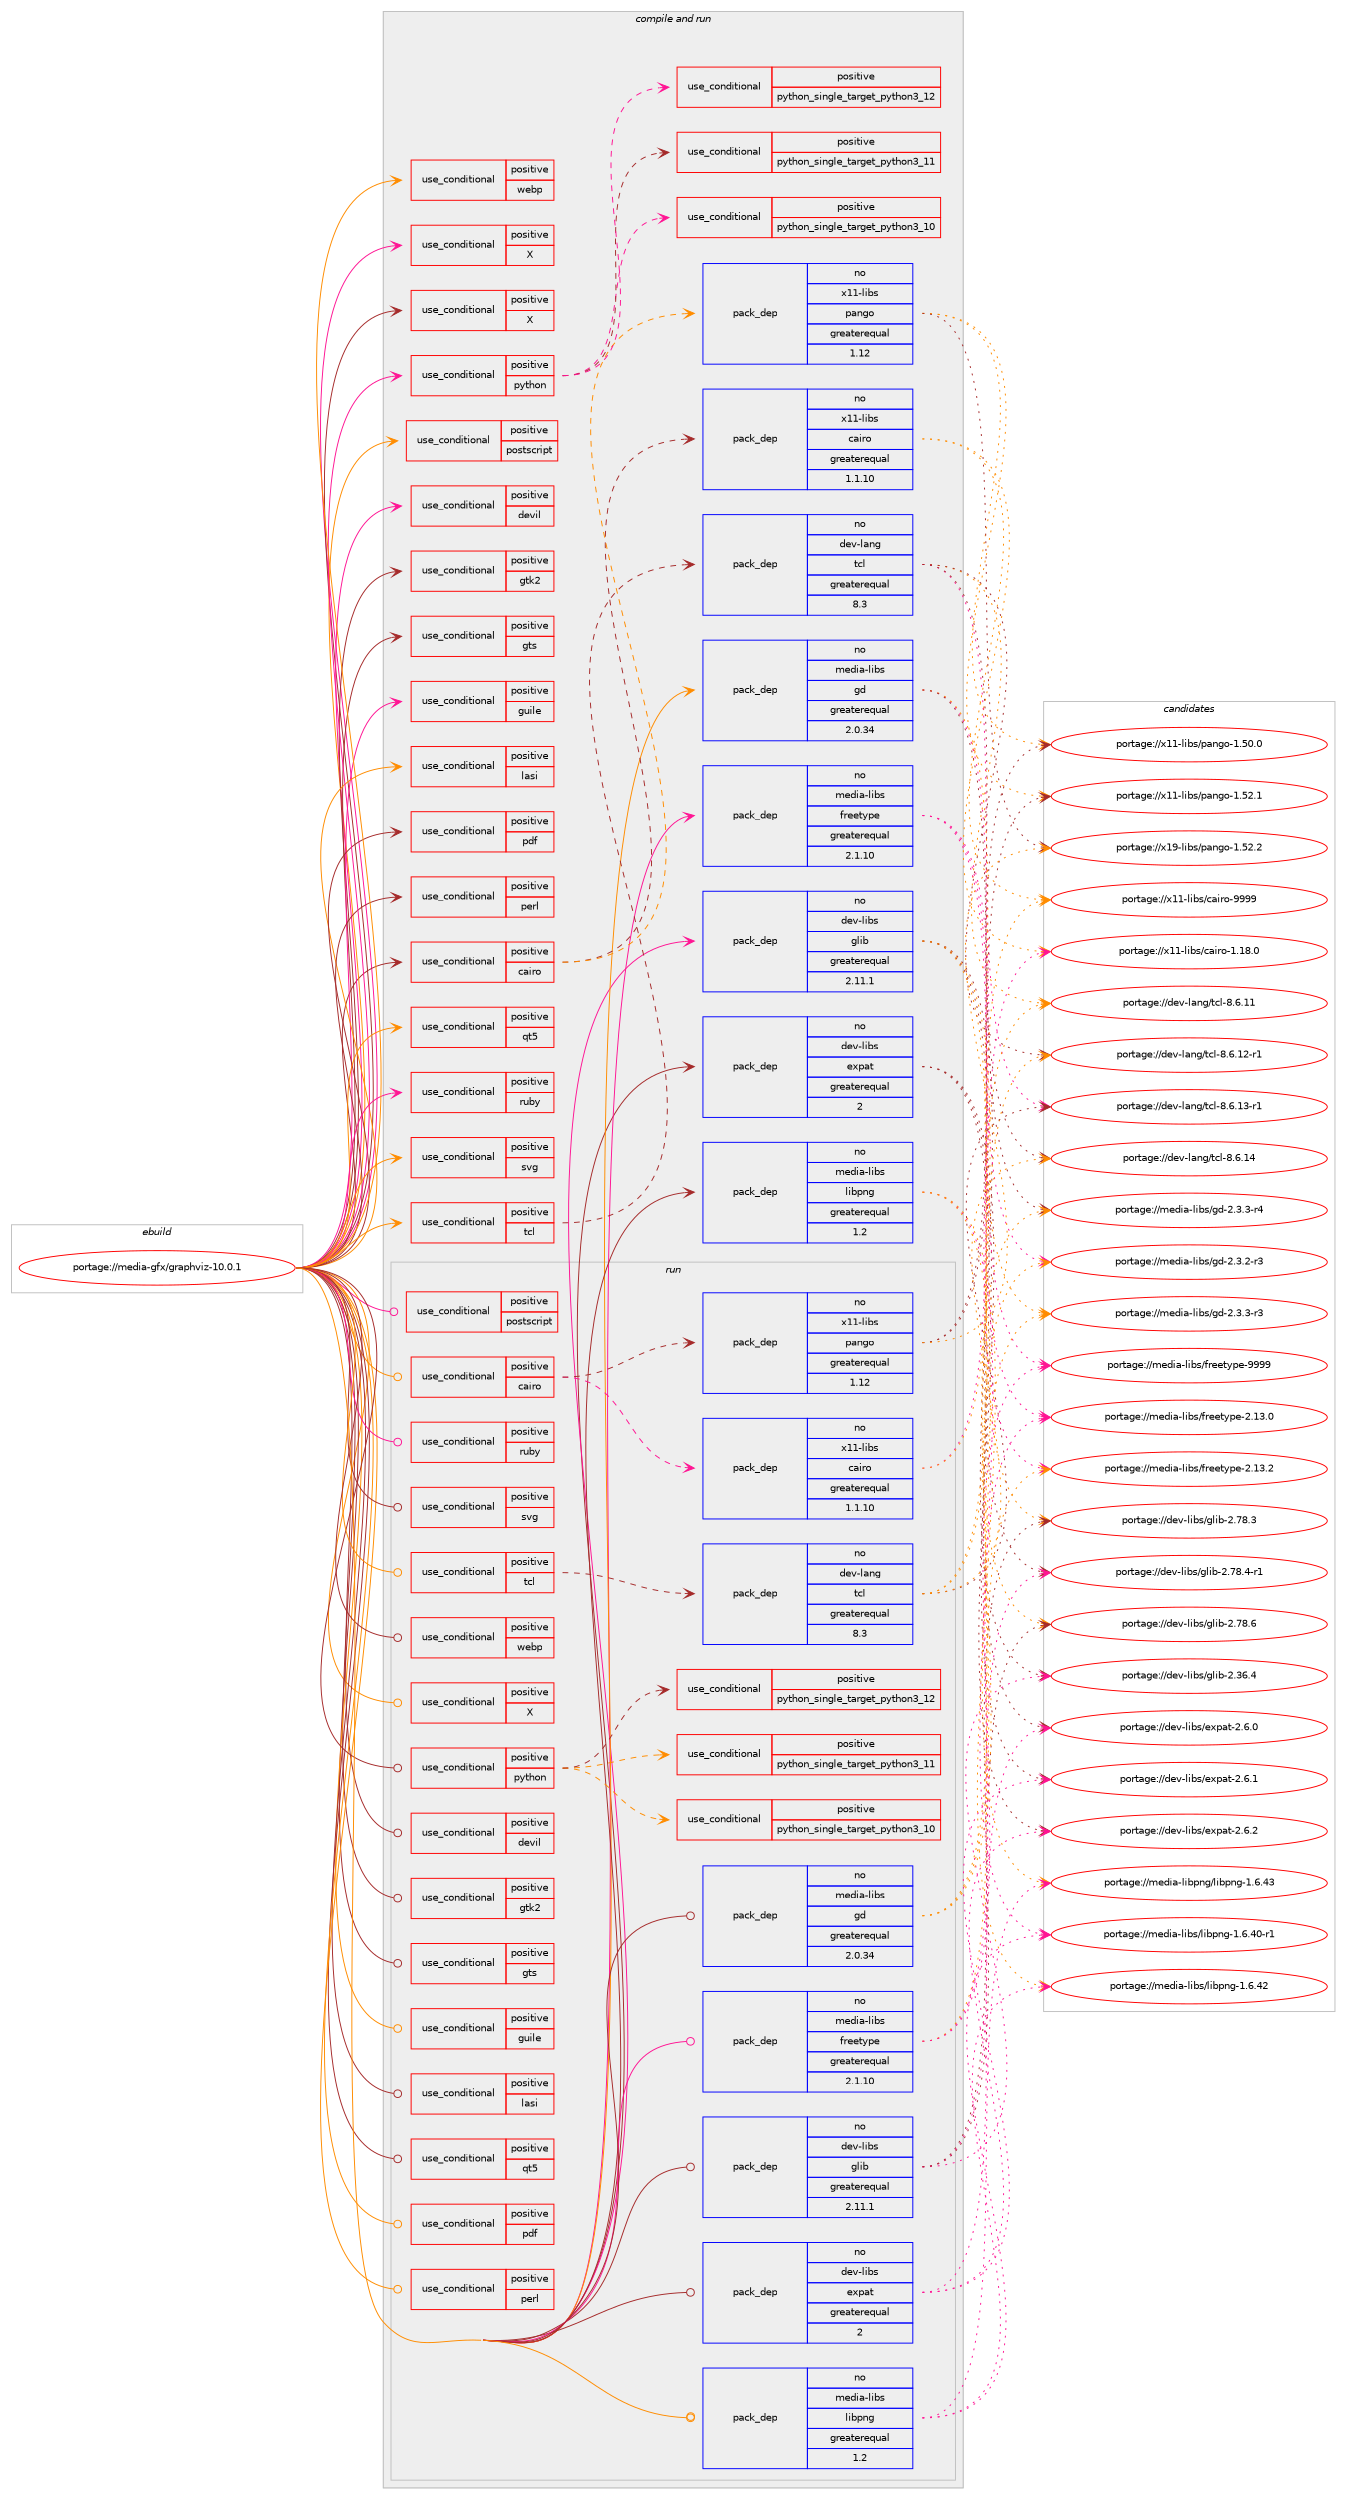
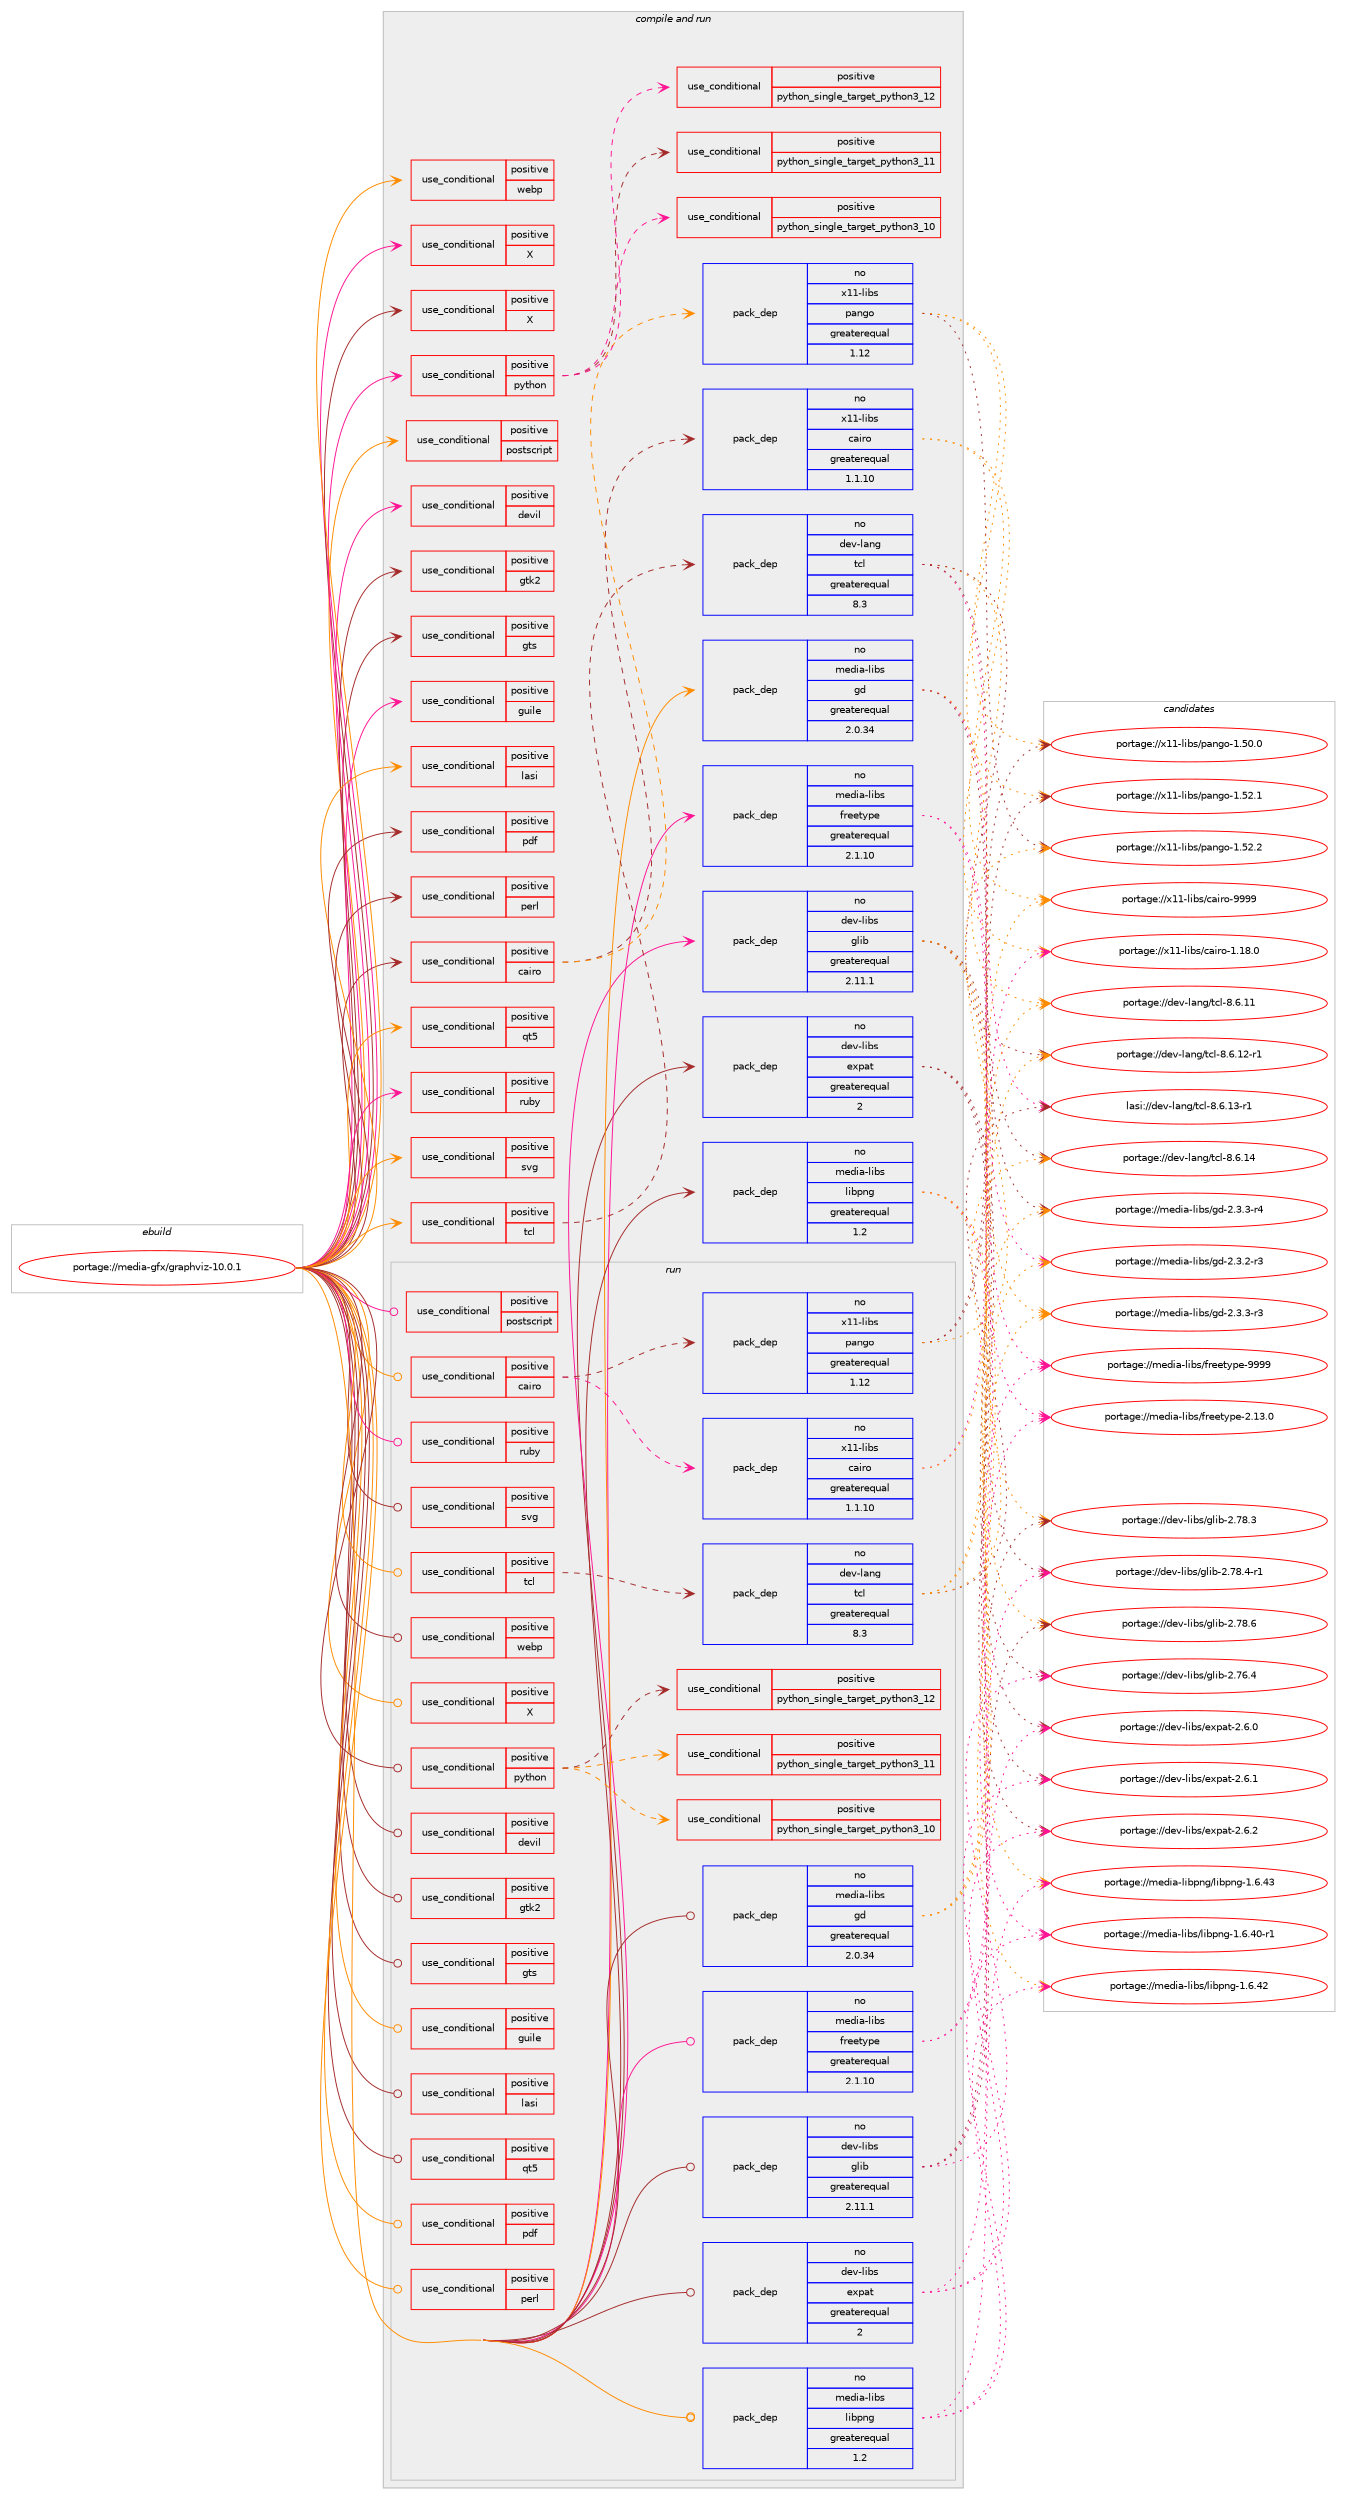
node "portage://x19-libs/pango-1.52.2": label "portage://x19-libs/pango-1.52.2" -> "portage://x11-libs/pango-1.52.2"
node "portage://dev-lang/tcl-8.6.13-r1": label "portage://dev-lang/tcl-8.6.13-r1" -> "lasi://dev-lang/tcl-8.6.13-r1"
node "portage://media-libs/freetype-2.13.2": removed
node "portage://dev-libs/glib-2.36.4": label "portage://dev-libs/glib-2.36.4" -> "portage://dev-libs/glib-2.76.4"
